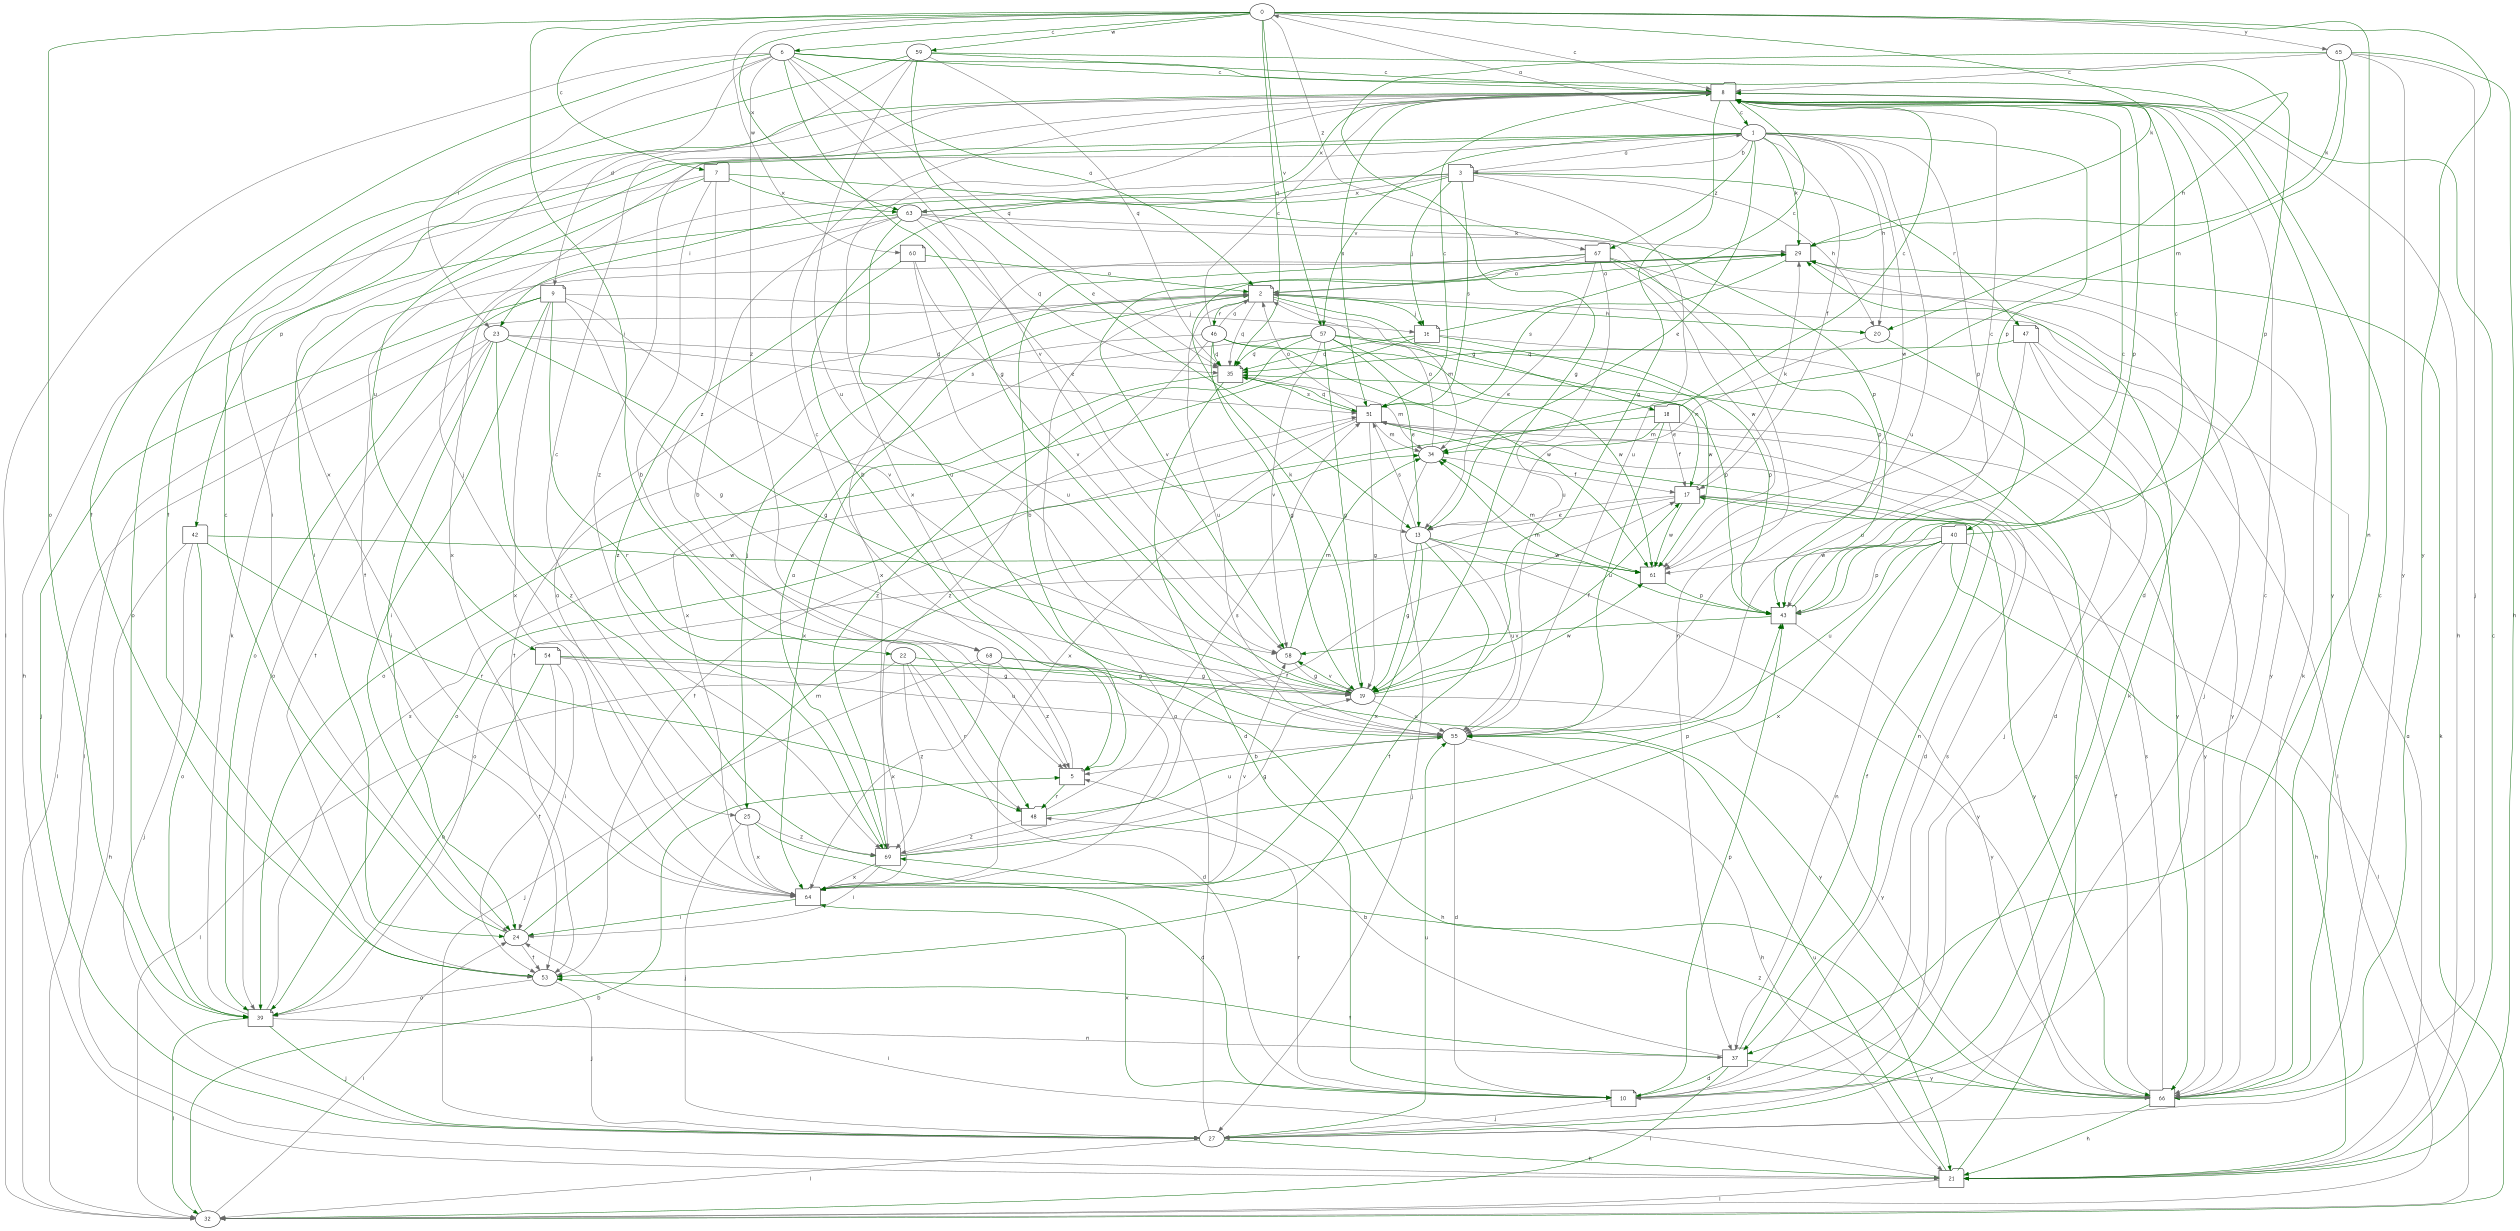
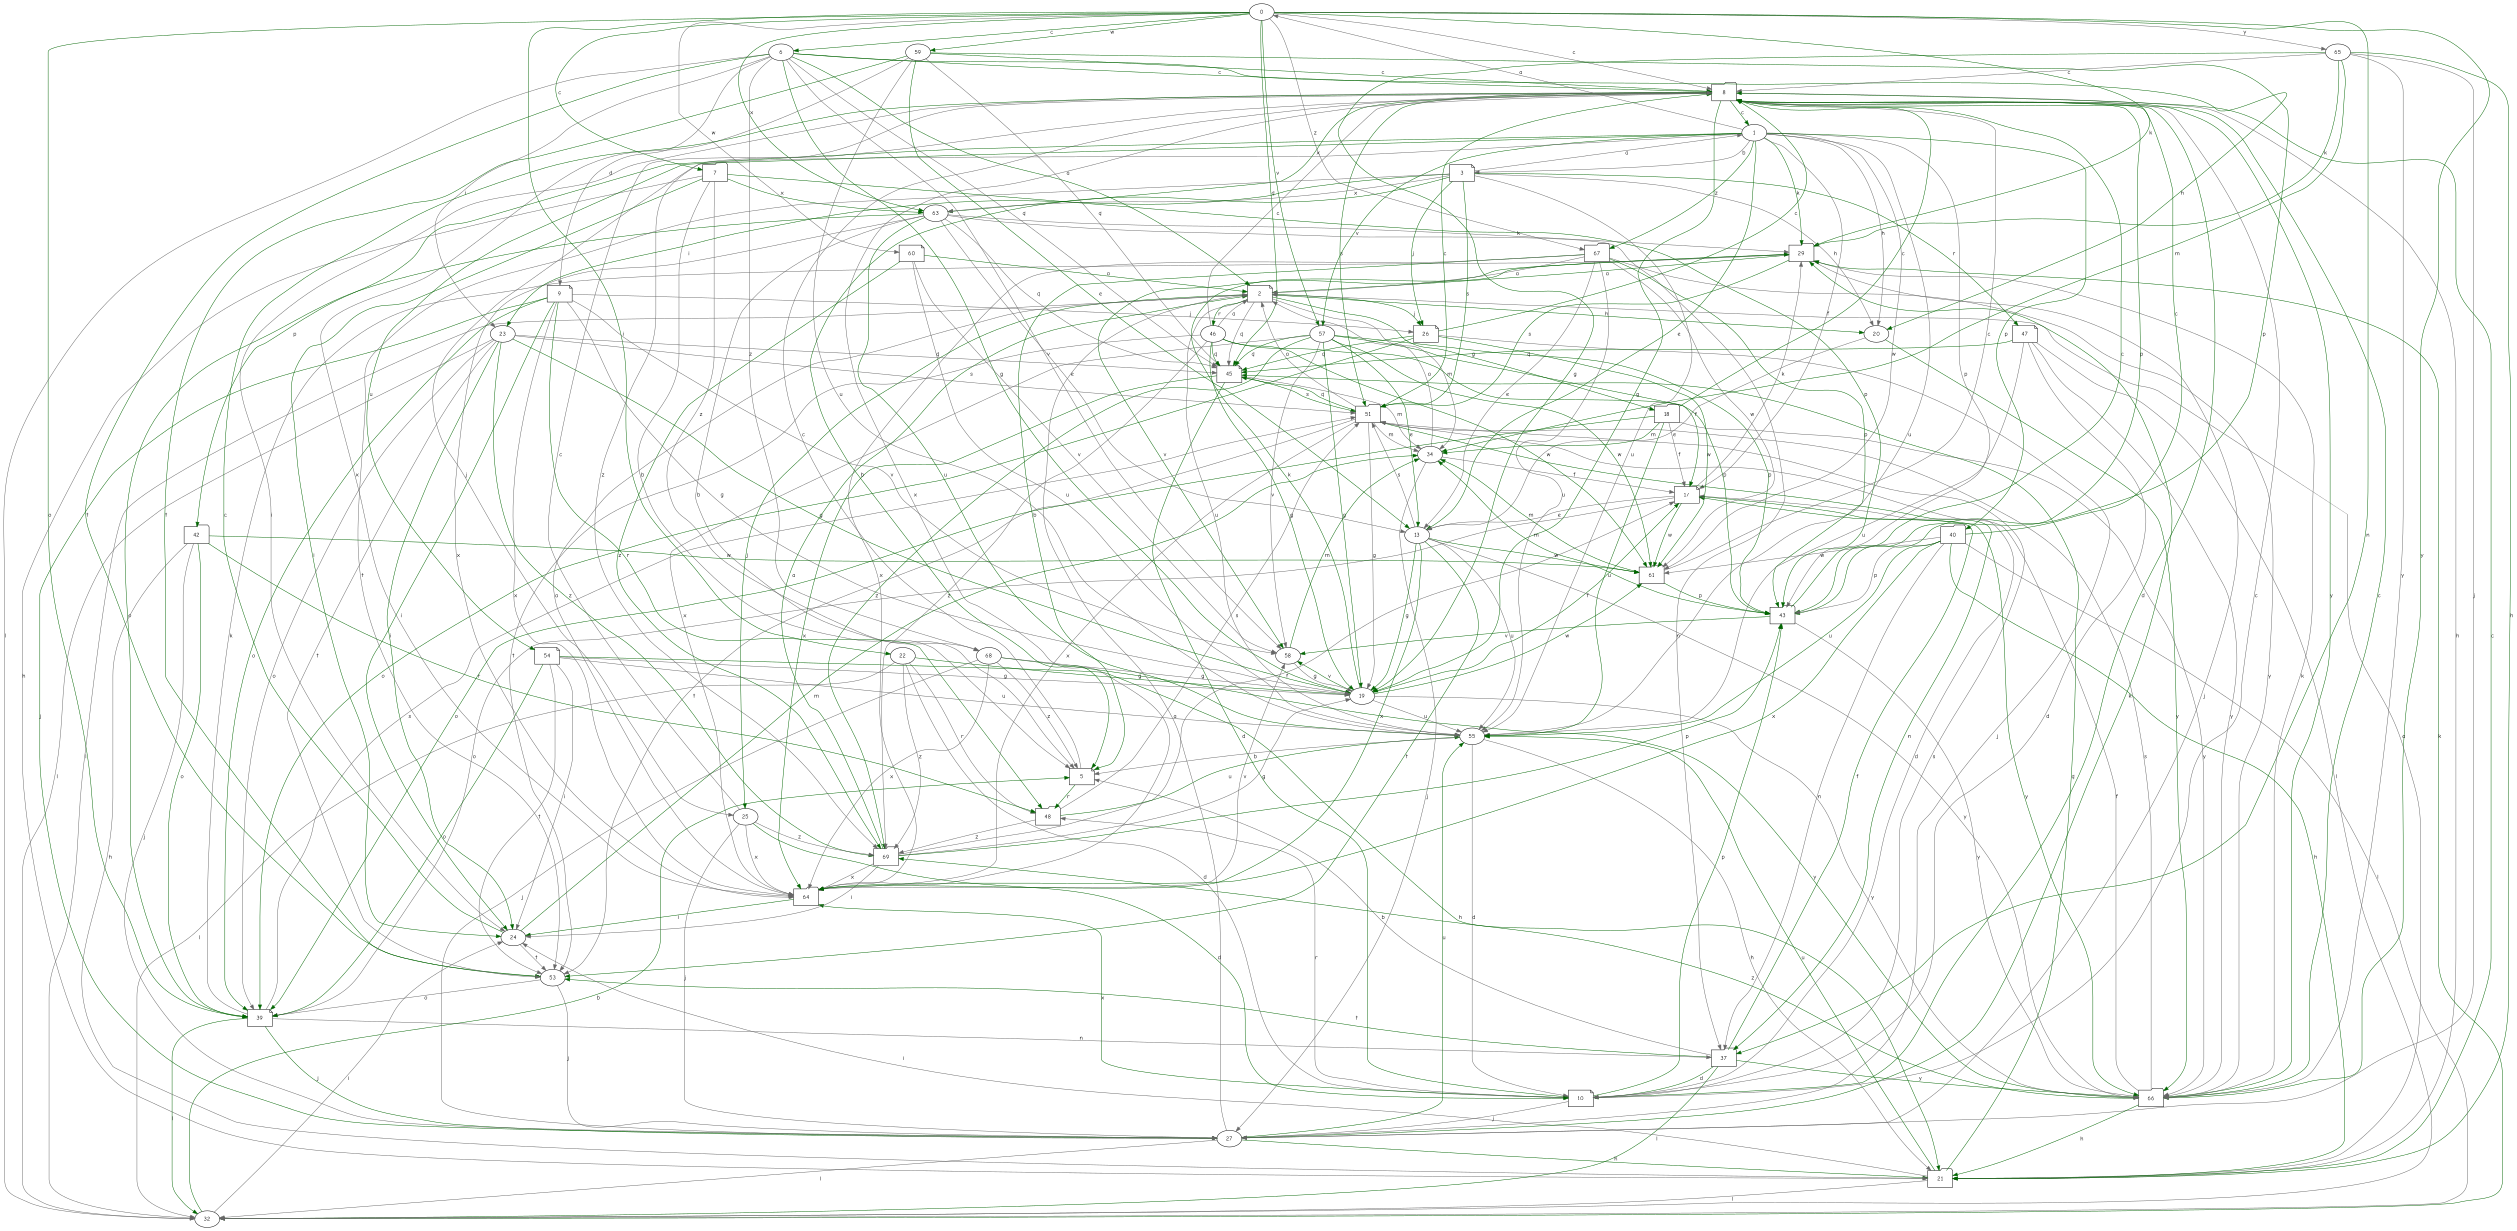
node "16": label "16" -> "26"
node "35": label "35" -> "45"
edge "57" -> "17": label "n" -> "f"
